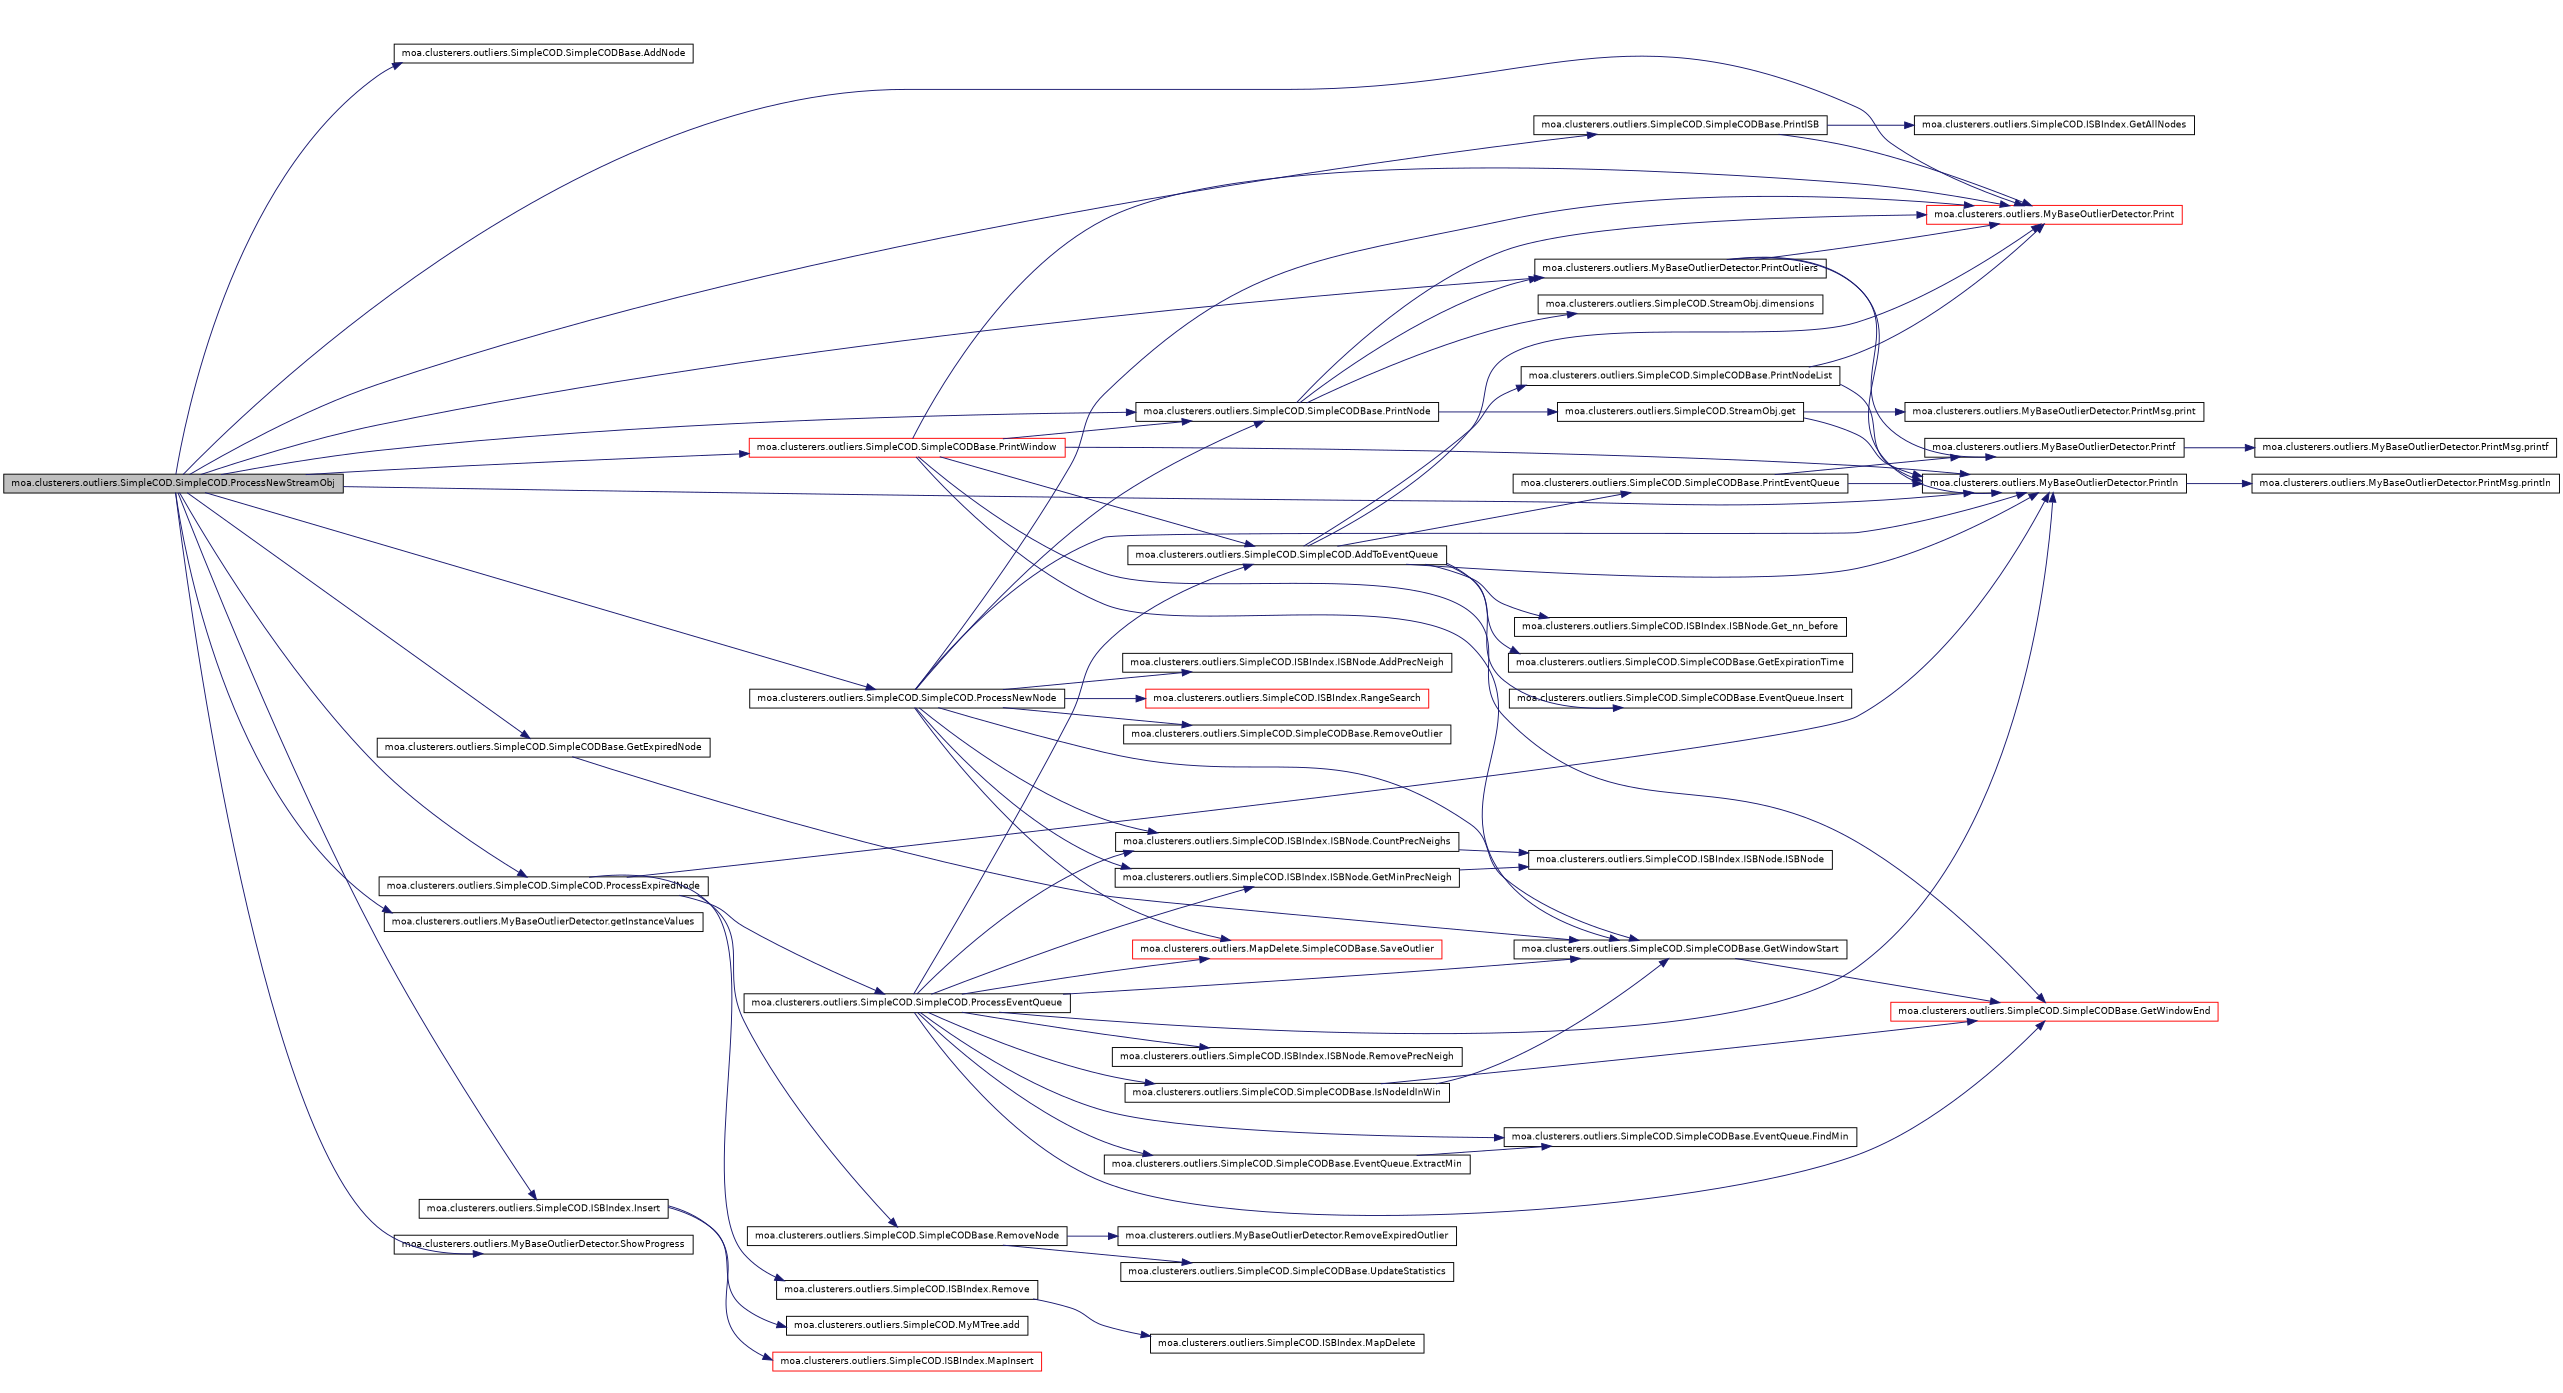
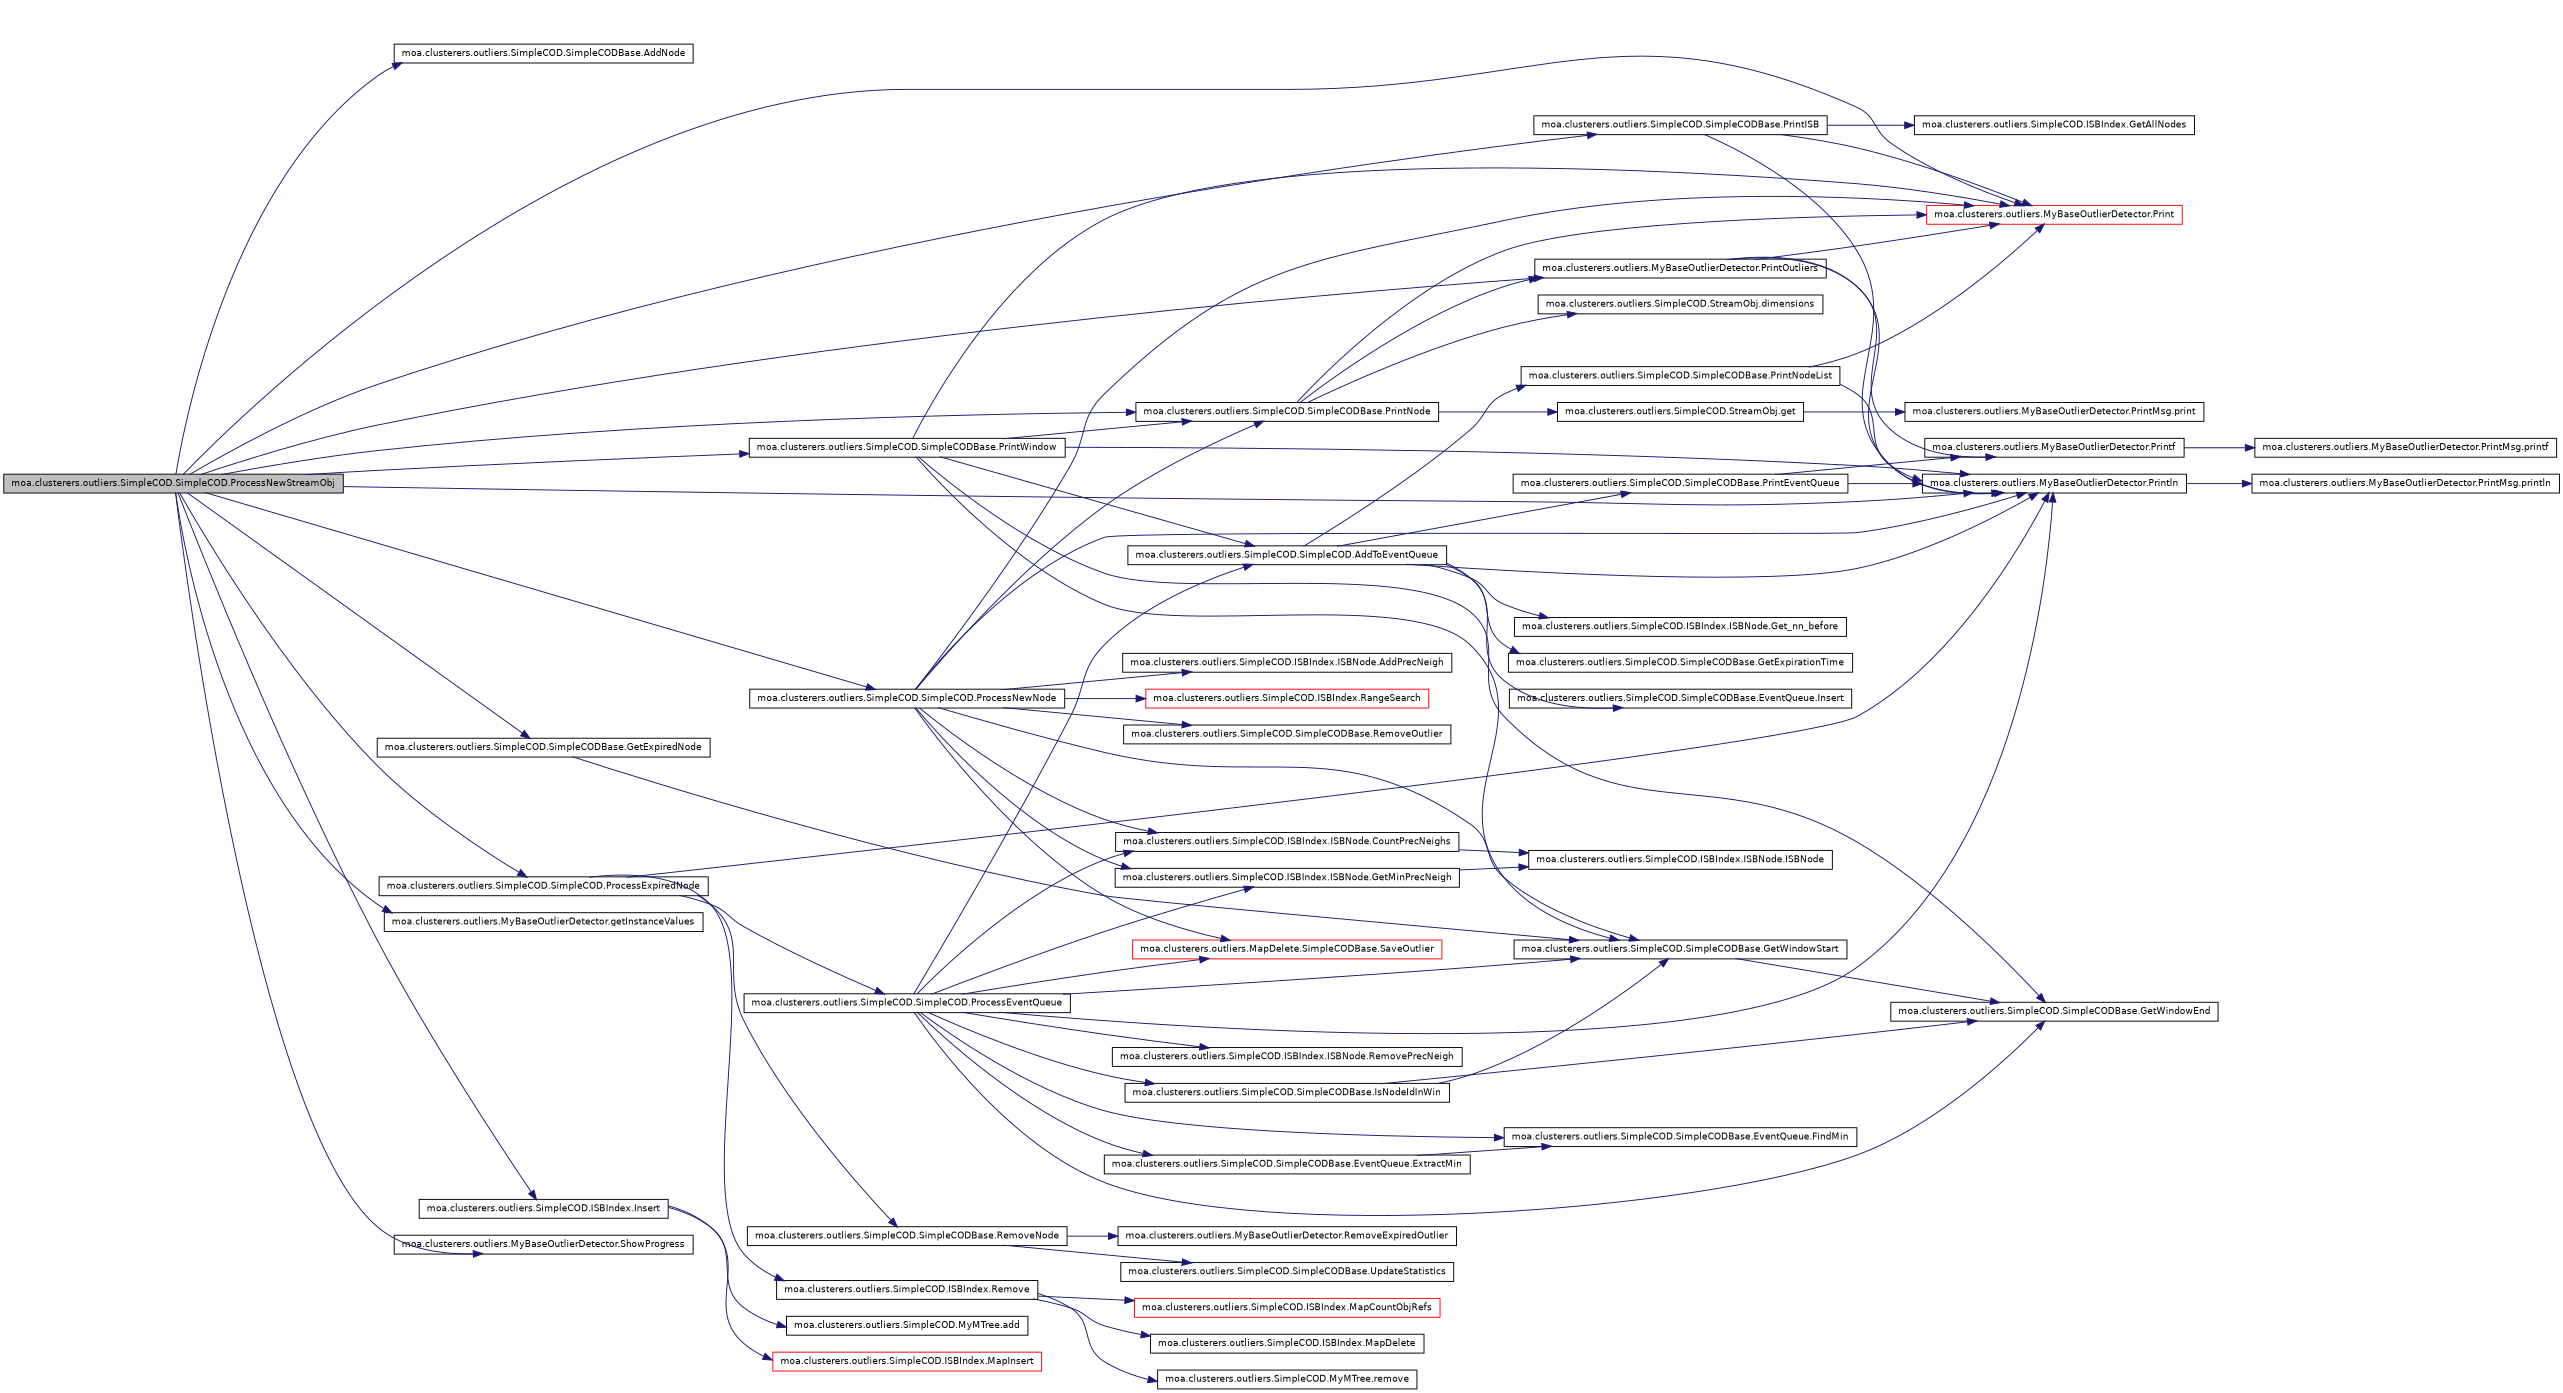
edge "moa.clusterers.outliers.SimpleCOD.SimpleCOD.AddToEventQueue" -> "moa.clusterers.outliers.MyBaseOutlierDetector.Print": removed
edge "moa.clusterers.outliers.SimpleCOD.StreamObj.get" -> "moa.clusterers.outliers.MyBaseOutlierDetector.Println": now "moa.clusterers.outliers.SimpleCOD.SimpleCODBase.PrintISB" -> "moa.clusterers.outliers.MyBaseOutlierDetector.Println"
node "moa.clusterers.outliers.SimpleCOD.SimpleCODBase.PrintWindow": color red -> black
node "moa.clusterers.outliers.SimpleCOD.SimpleCODBase.GetWindowEnd": color red -> black
node "moa.clusterers.outliers.SimpleCOD.ISBIndex.MapCountObjRefs": added
node "moa.clusterers.outliers.SimpleCOD.MyMTree.remove": added
